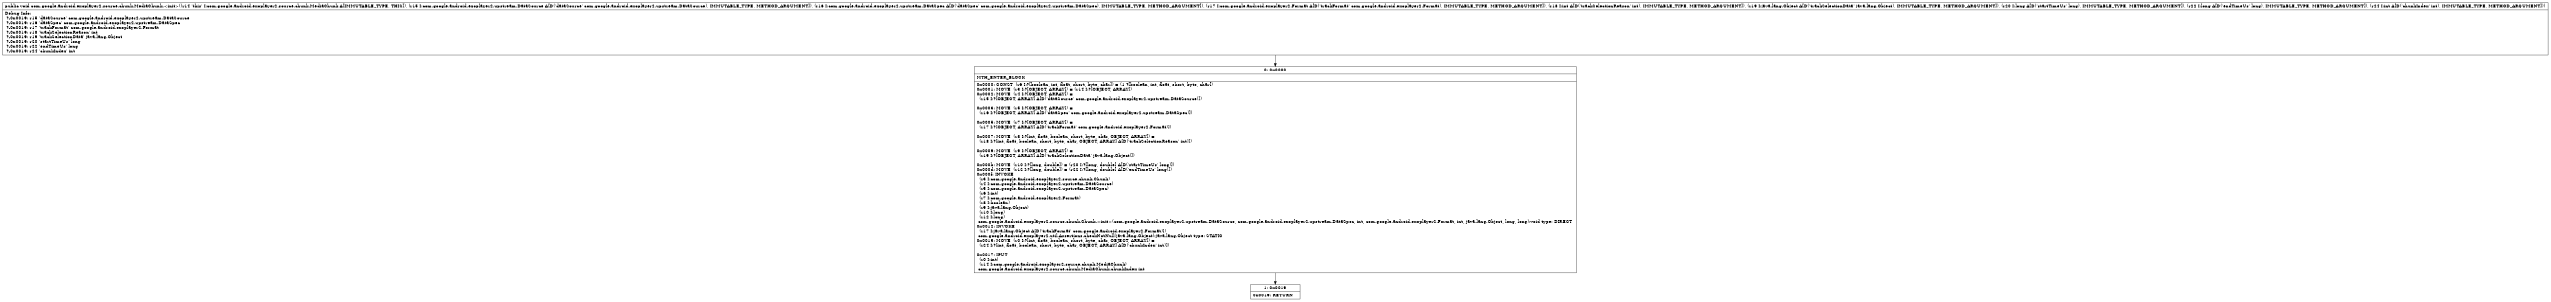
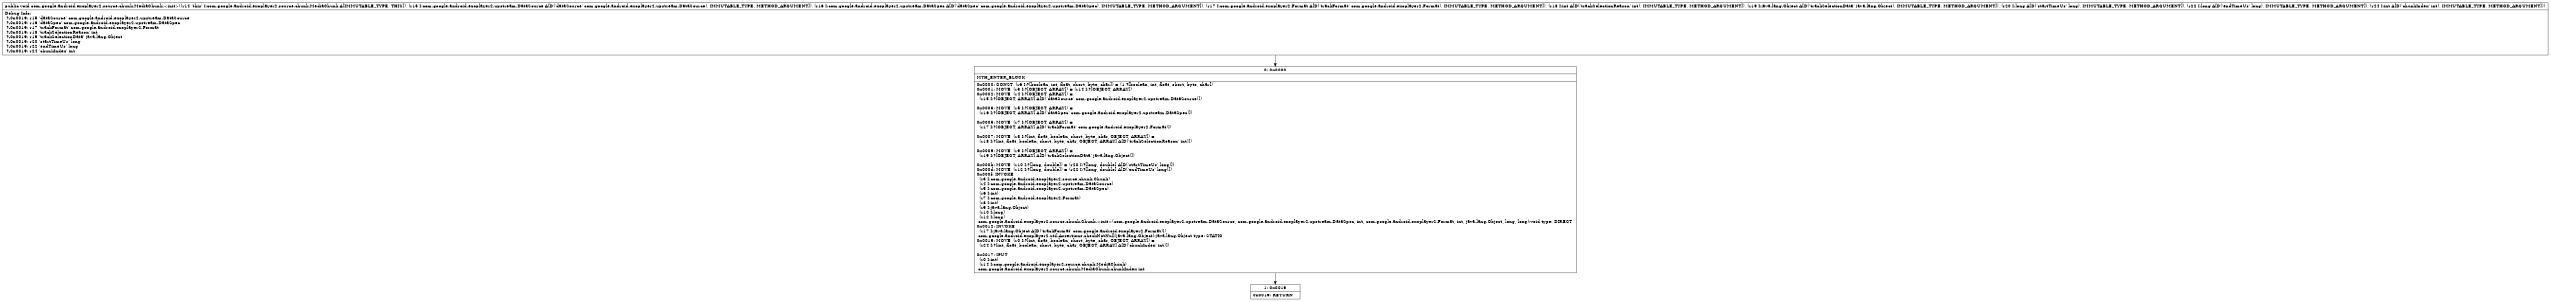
node "0: 0x0000": text "(r8 I:boolean)" -> "(r8 I:int)"
